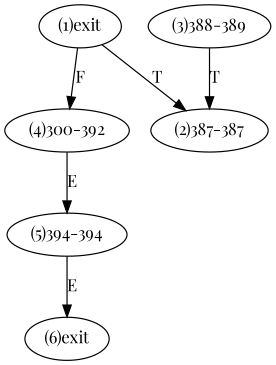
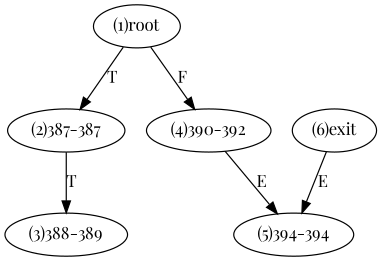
node "(1)exit": label "(1)exit" -> "(1)root"
edge "(3)388-389" -> "(2)387-387": reversed
node "(4)300-392": label "(4)300-392" -> "(4)390-392"
edge "(5)394-394" -> "(6)exit": reversed
